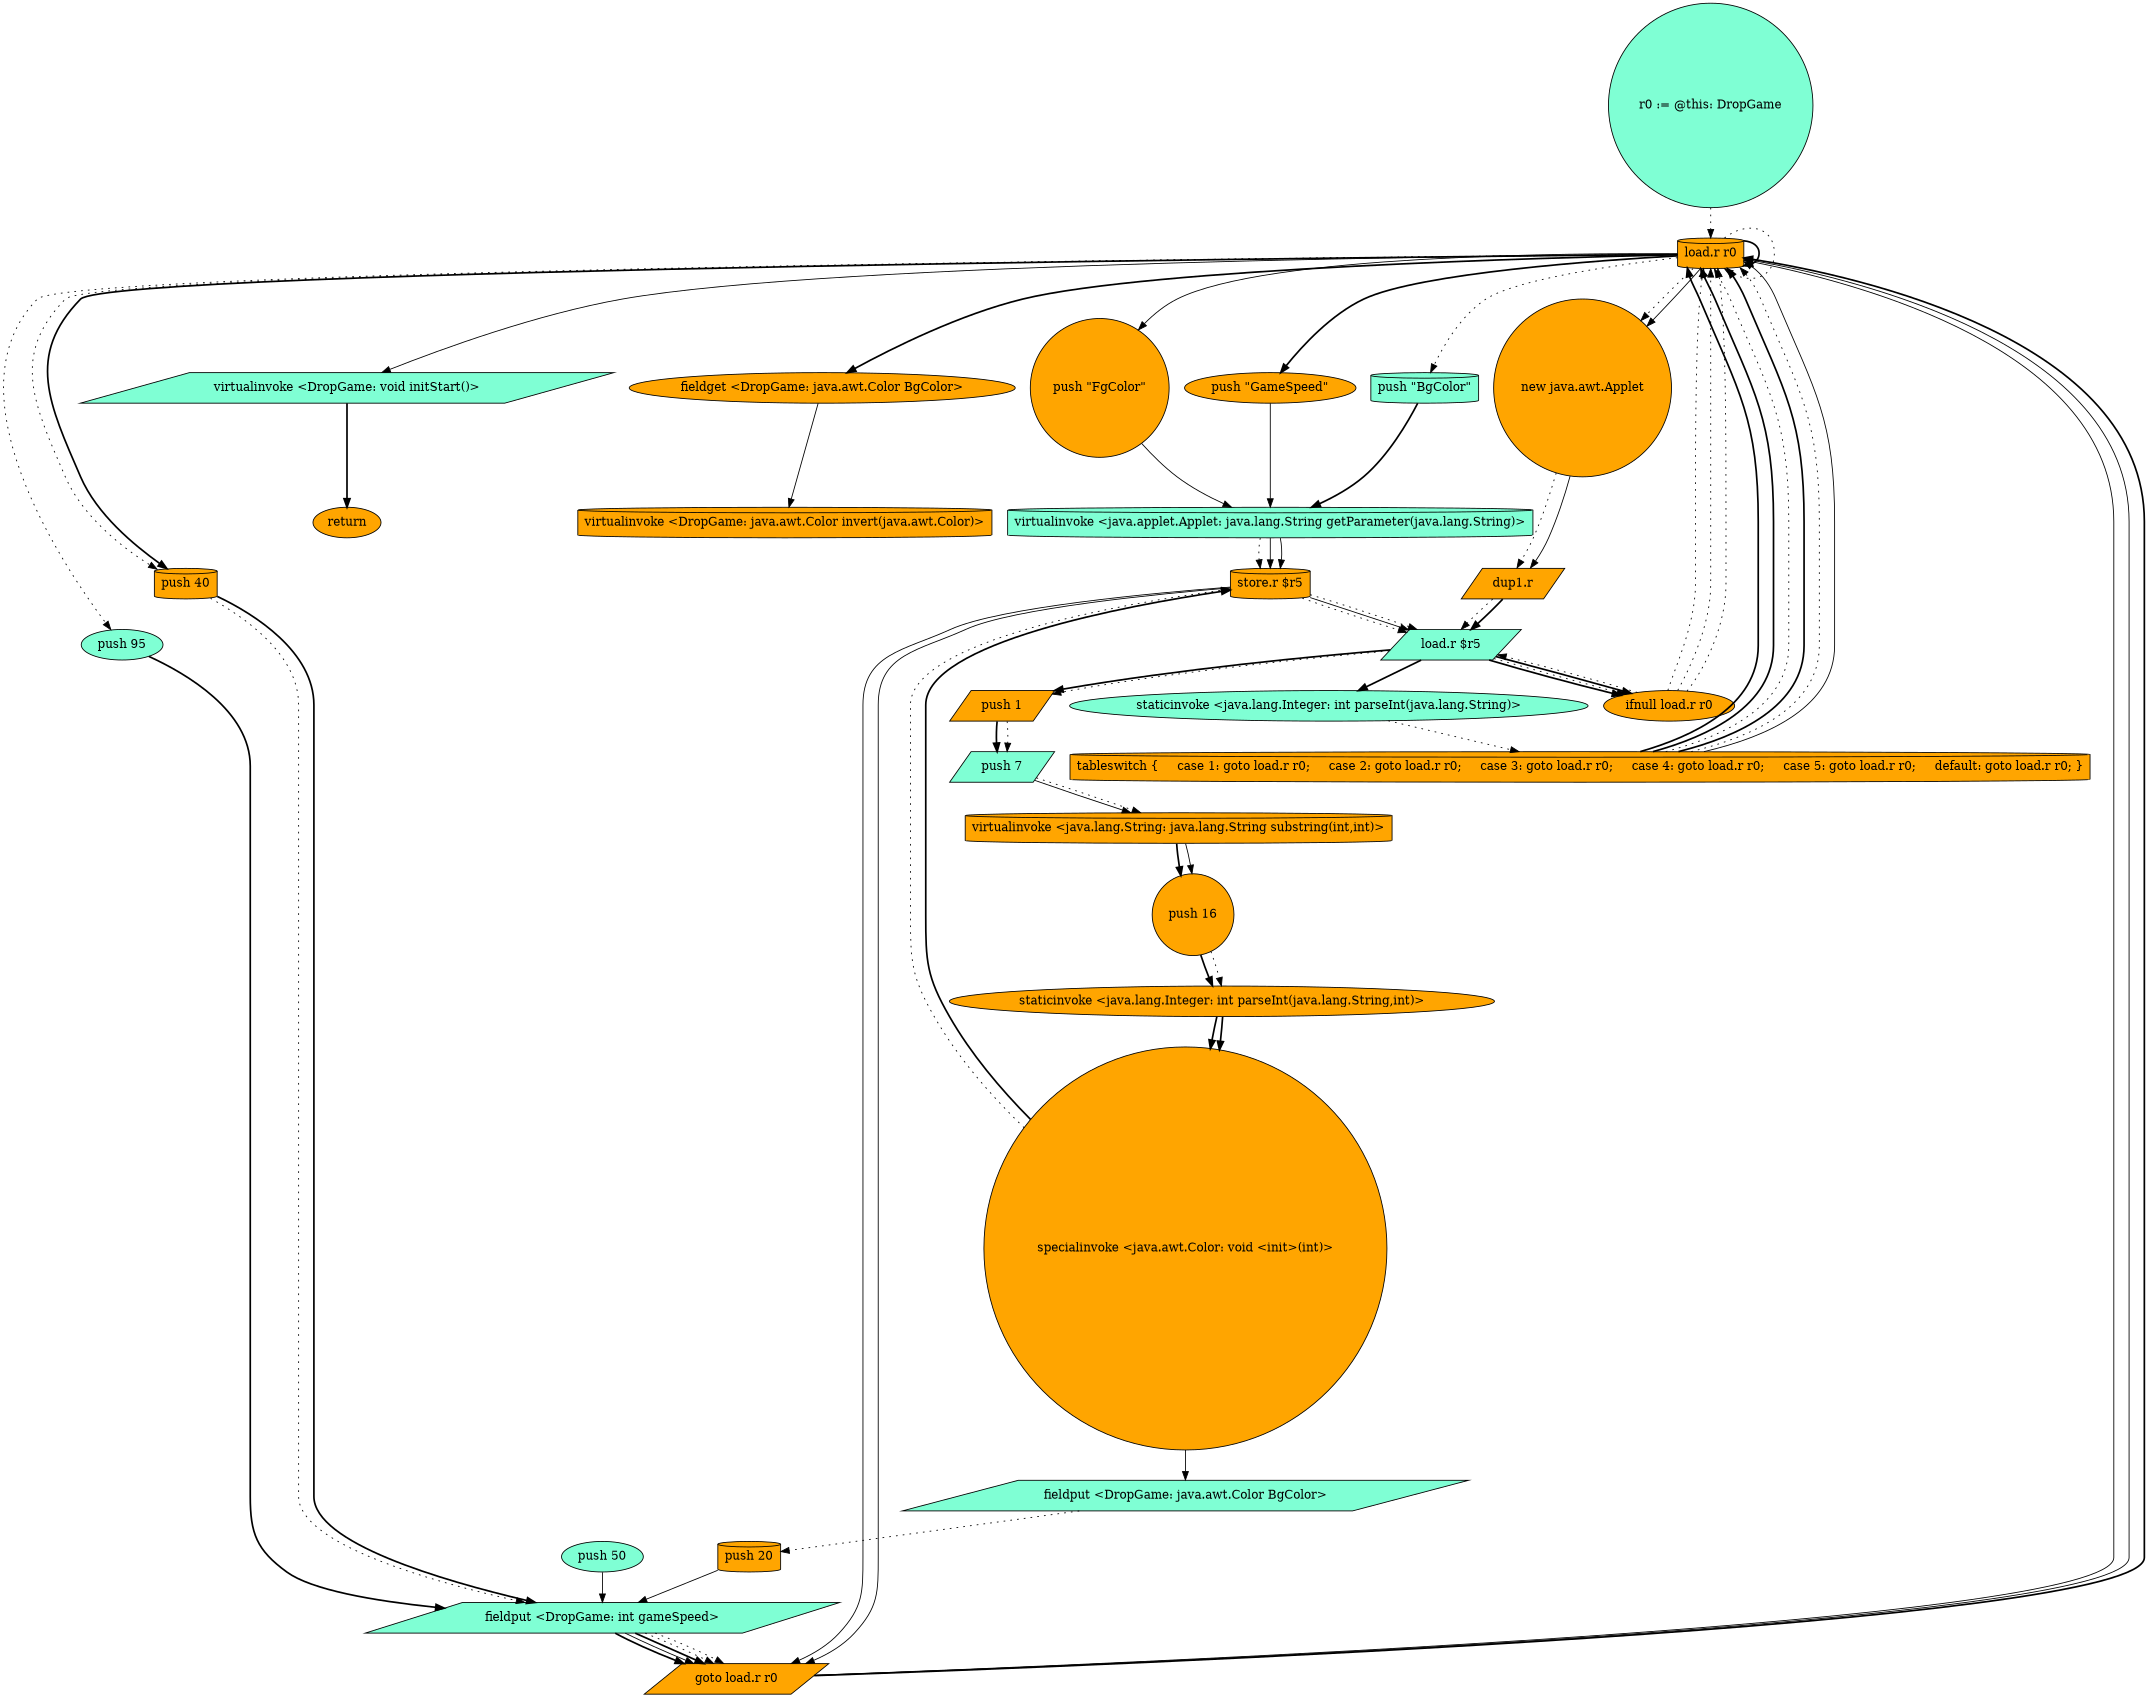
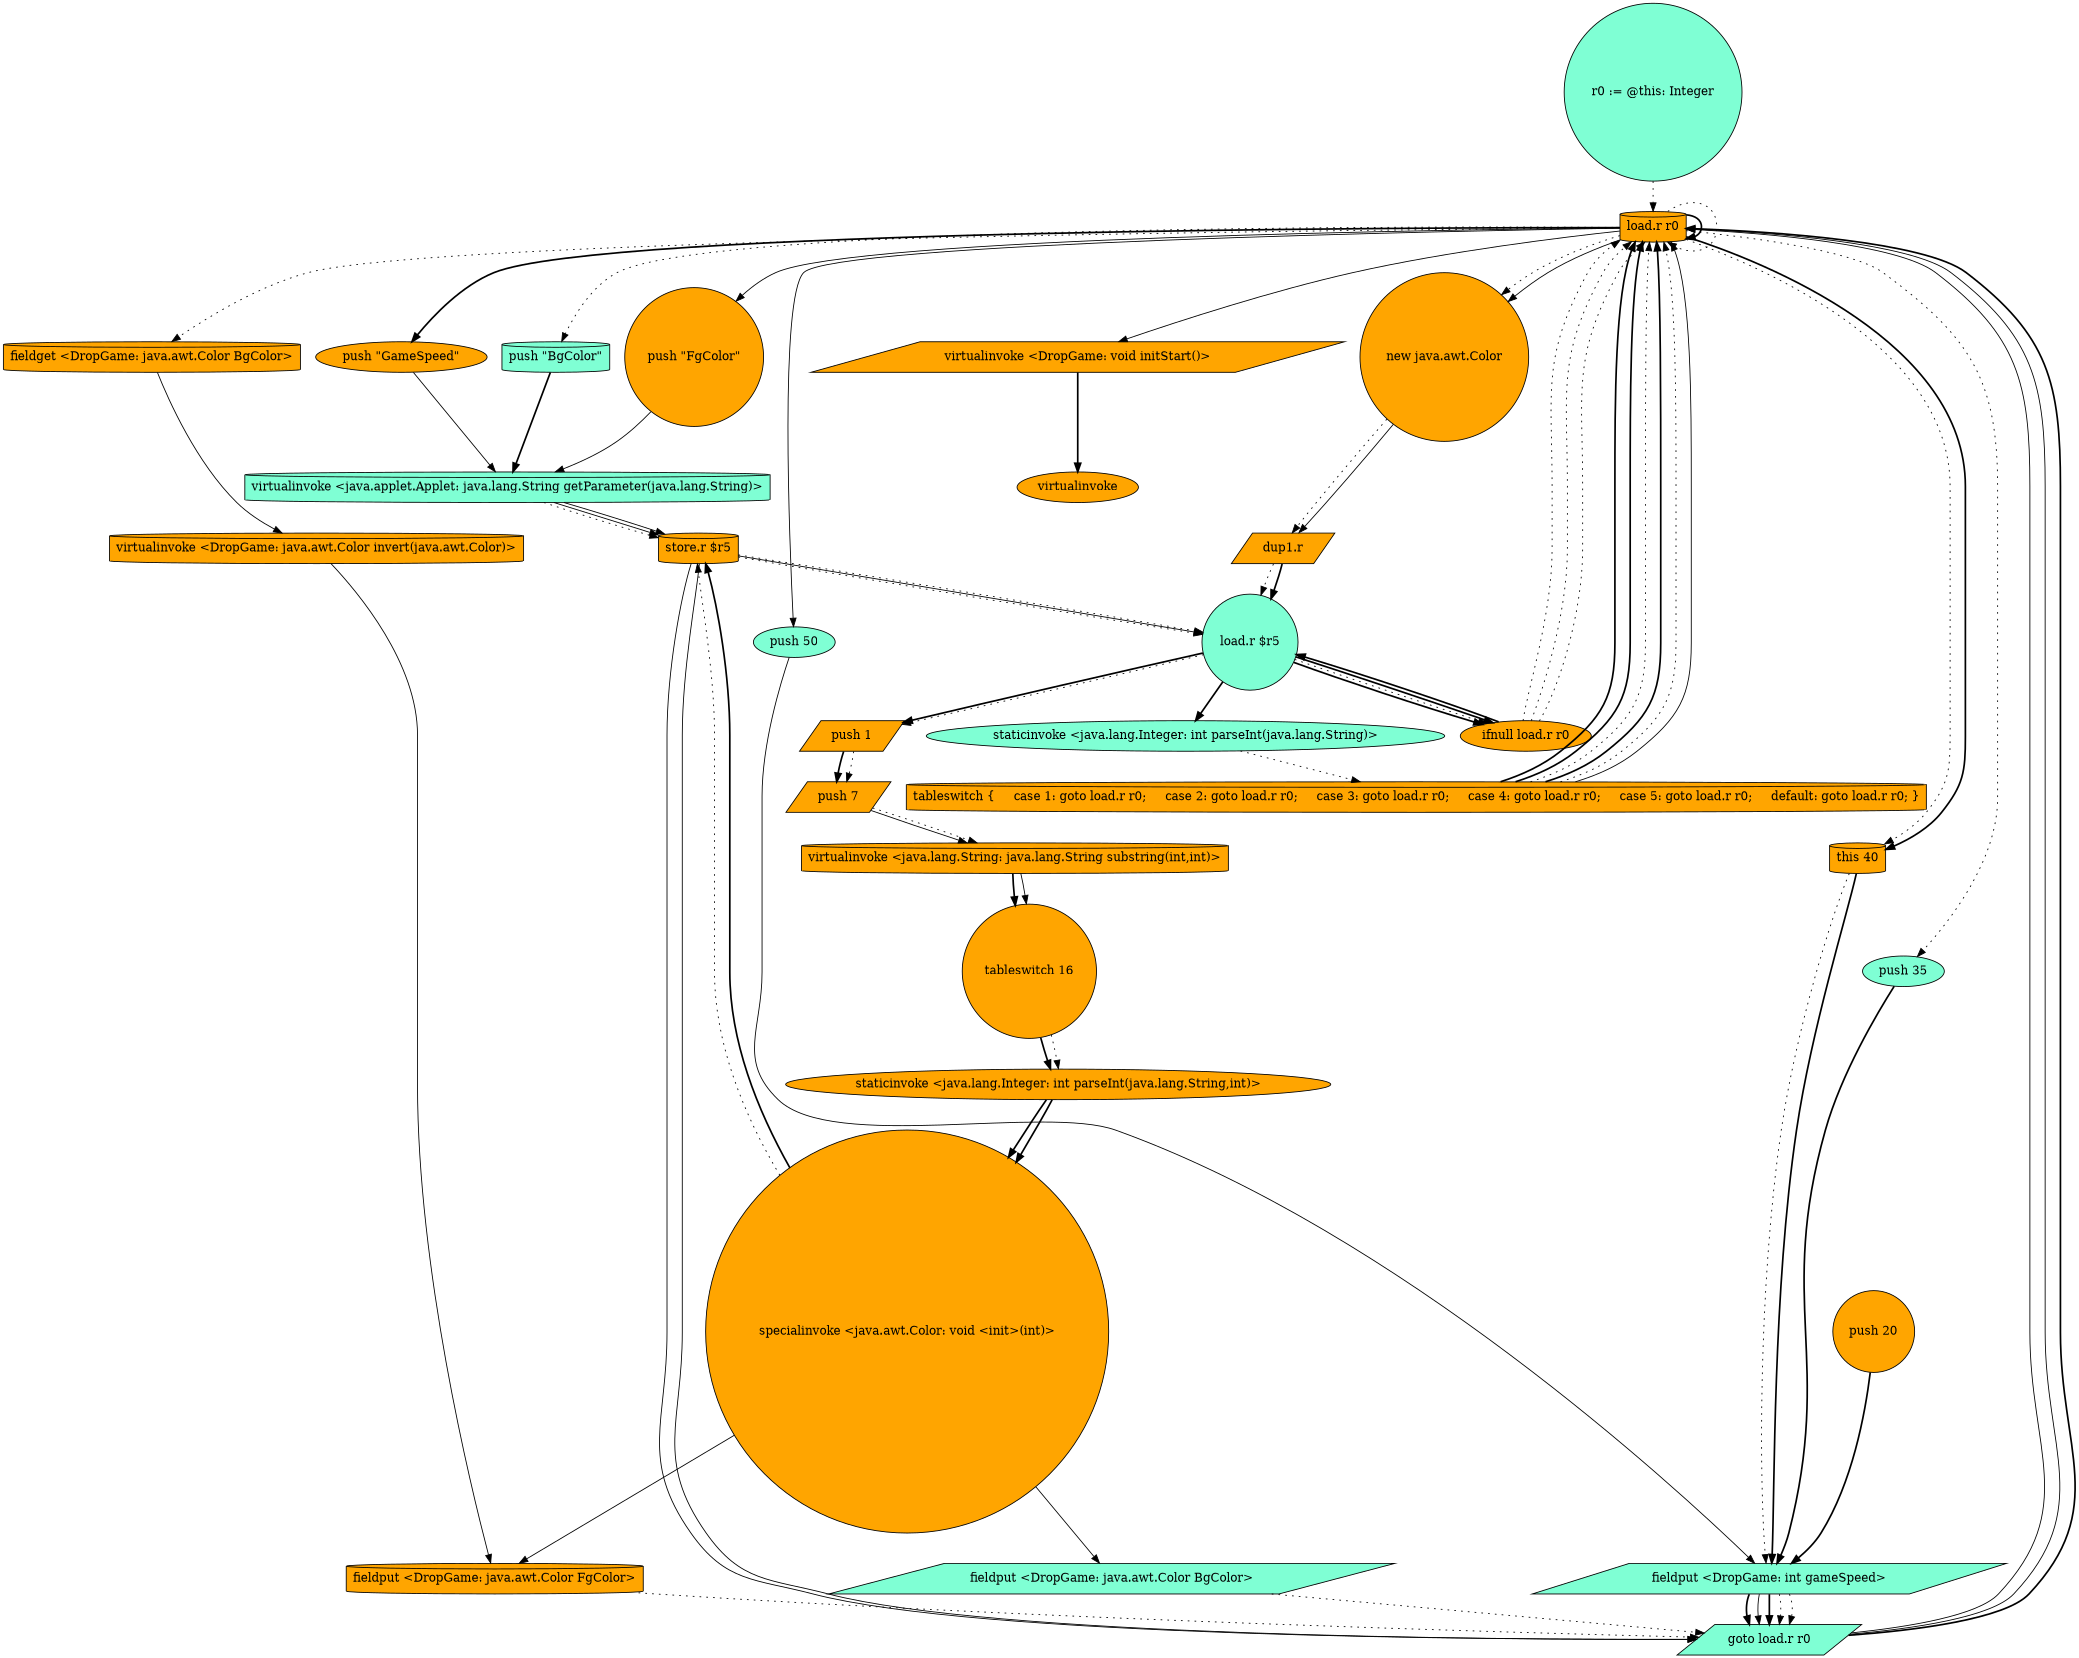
node "r0 := @this: DropGame": label "r0 := @this: DropGame" -> "r0 := @this: Integer"
edge "load.r r0" -> "push 50": added
edge "load.r r0" -> "fieldget <DropGame: java.awt.Color BgColor>": style bold -> dotted
node "virtualinvoke <DropGame: void initStart()>": fillcolor aquamarine -> orange
node "fieldget <DropGame: java.awt.Color BgColor>": shape ellipse -> cylinder
node "new java.awt.Applet": label "new java.awt.Applet" -> "new java.awt.Color"
node "return": label "return" -> "virtualinvoke"
node "push 40": label "push 40" -> "this 40"
node "push 95": label "push 95" -> "push 35"
node "load.r $r5": shape parallelogram -> circle
edge "ifnull load.r r0" -> "load.r $r5": style dotted -> bold
node "push 7": fillcolor aquamarine -> orange
node "push 16": label "push 16" -> "tableswitch 16"
edge "fieldput <DropGame: java.awt.Color BgColor>" -> "push 20": now "fieldput <DropGame: java.awt.Color BgColor>" -> "goto load.r r0"
node "push 20": shape cylinder -> circle
node "fieldput <DropGame: java.awt.Color FgColor>": added
edge "push 20" -> "fieldput <DropGame: int gameSpeed>": style solid -> bold
node "goto load.r r0": fillcolor orange -> aquamarine
